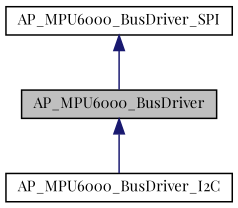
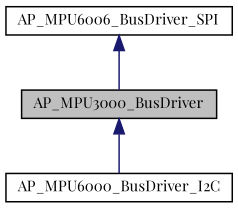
node "AP_MPU6000_BusDriver_SPI": label "AP_MPU6000_BusDriver_SPI" -> "AP_MPU6006_BusDriver_SPI"
node "AP_MPU6000_BusDriver": label "AP_MPU6000_BusDriver" -> "AP_MPU3000_BusDriver"
